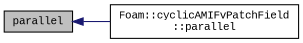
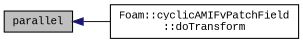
node "Foam::cyclicAMIFvPatchField ::parallel": label "Foam::cyclicAMIFvPatchField ::parallel" -> "Foam::cyclicAMIFvPatchField ::doTransform"
